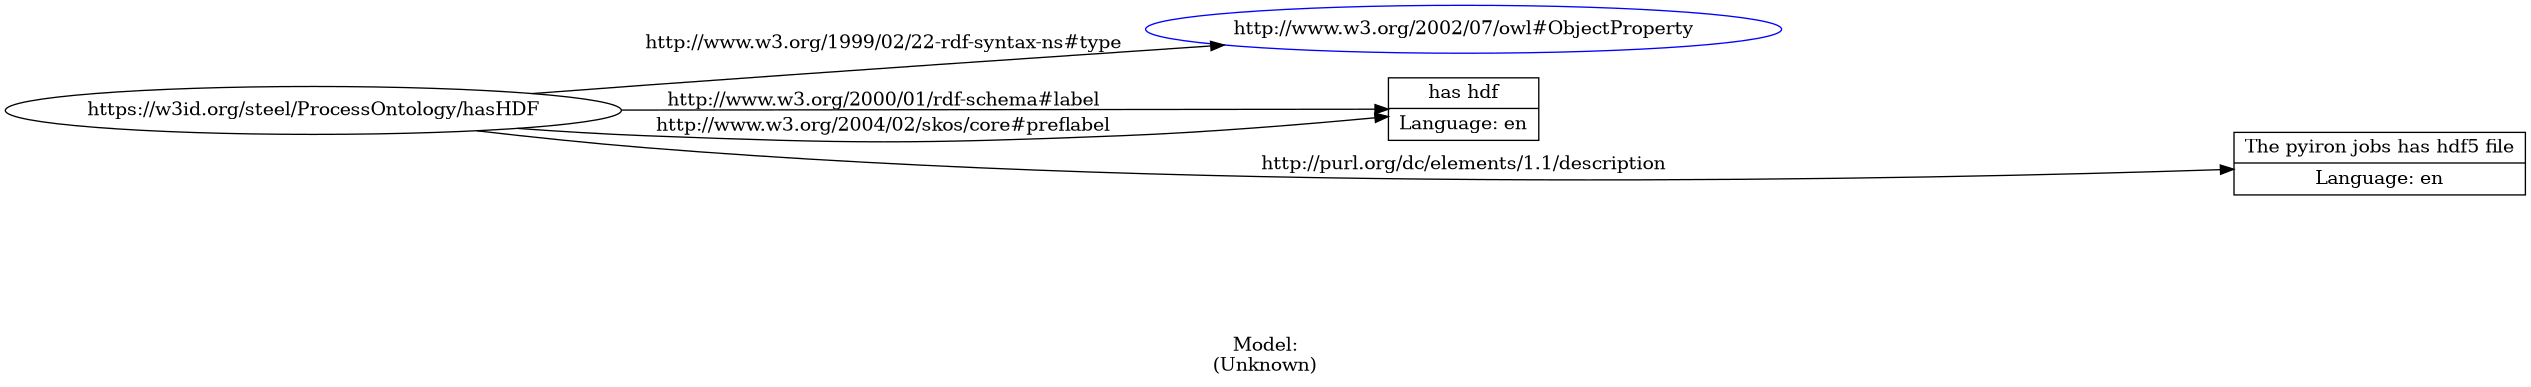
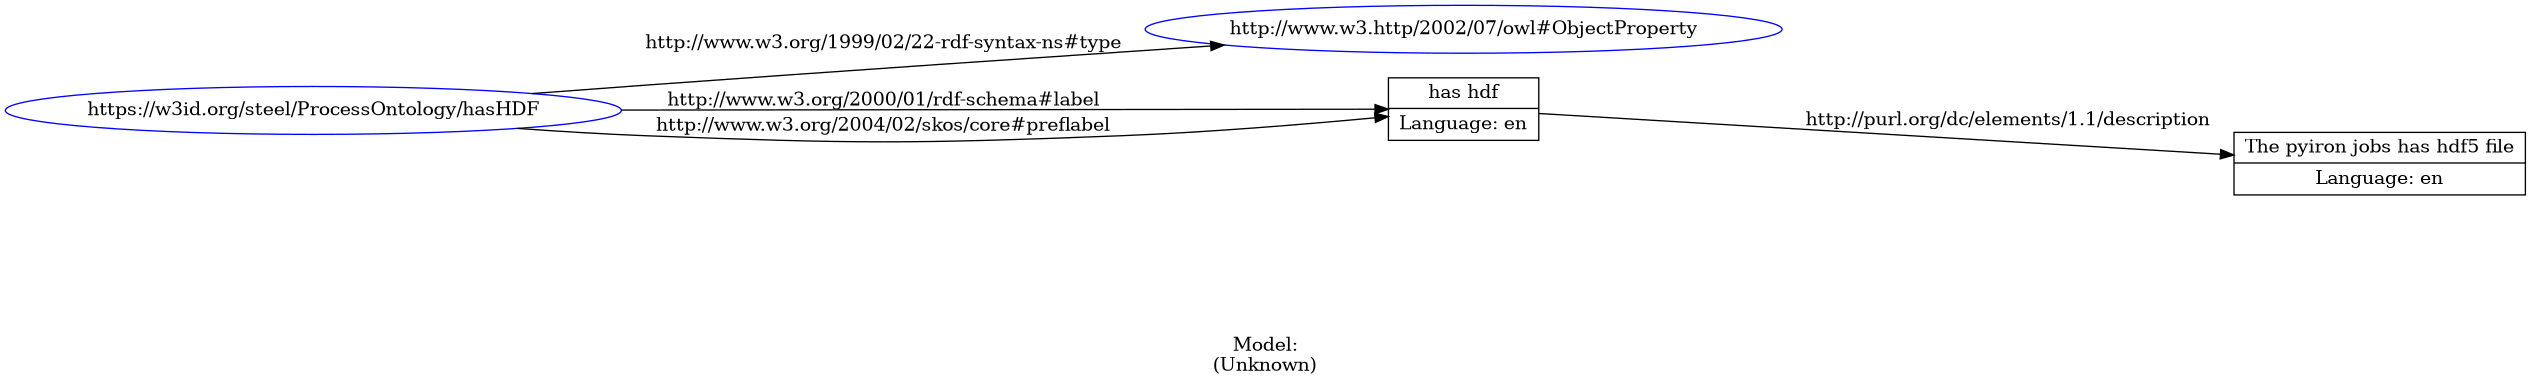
node "http://www.w3.org/2002/07/owl#ObjectProperty": label "http://www.w3.org/2002/07/owl#ObjectProperty" -> "http://www.w3.http/2002/07/owl#ObjectProperty"
node "https://w3id.org/steel/ProcessOntology/hasHDF": color black -> blue
edge "https://w3id.org/steel/ProcessOntology/hasHDF" -> "The pyiron jobs has hdf5 file": now "has hdf" -> "The pyiron jobs has hdf5 file"
